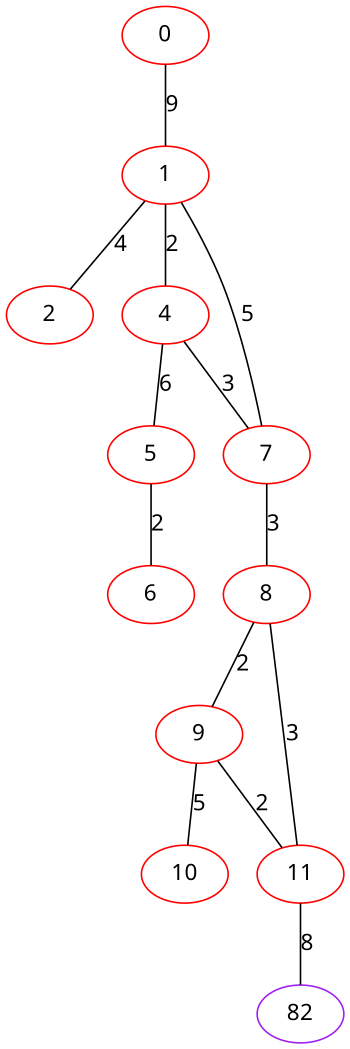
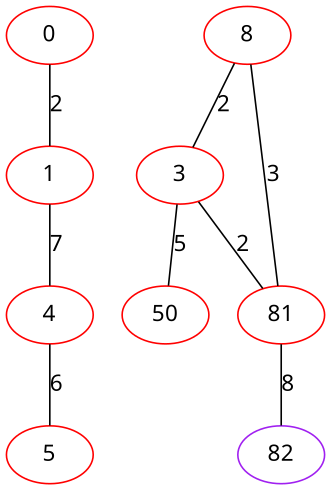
edge "0" -- "1": label "9" -> "2"
edge "1" -- "4": label "2" -> "7"
node "2": removed
node "7": removed
node "6": removed
node "9": label "9" -> "3"
node "10": label "10" -> "50"
node "11": label "11" -> "81"
